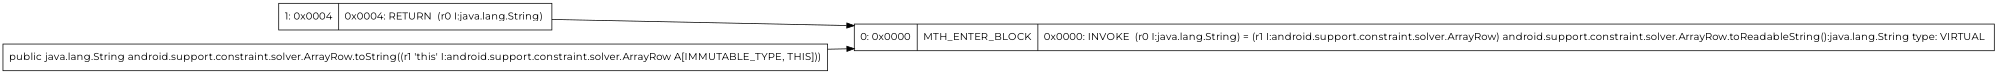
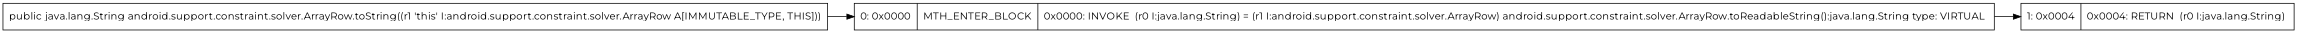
edge "1: 0x0004" -> "0: 0x0000": reversed
